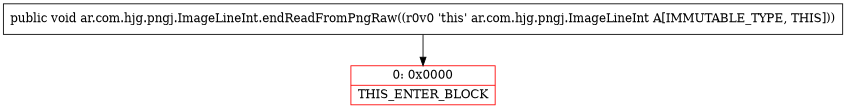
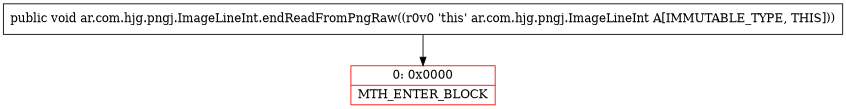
node "0: 0x0000": text "THIS_ENTER_BLOCK" -> "MTH_ENTER_BLOCK"
